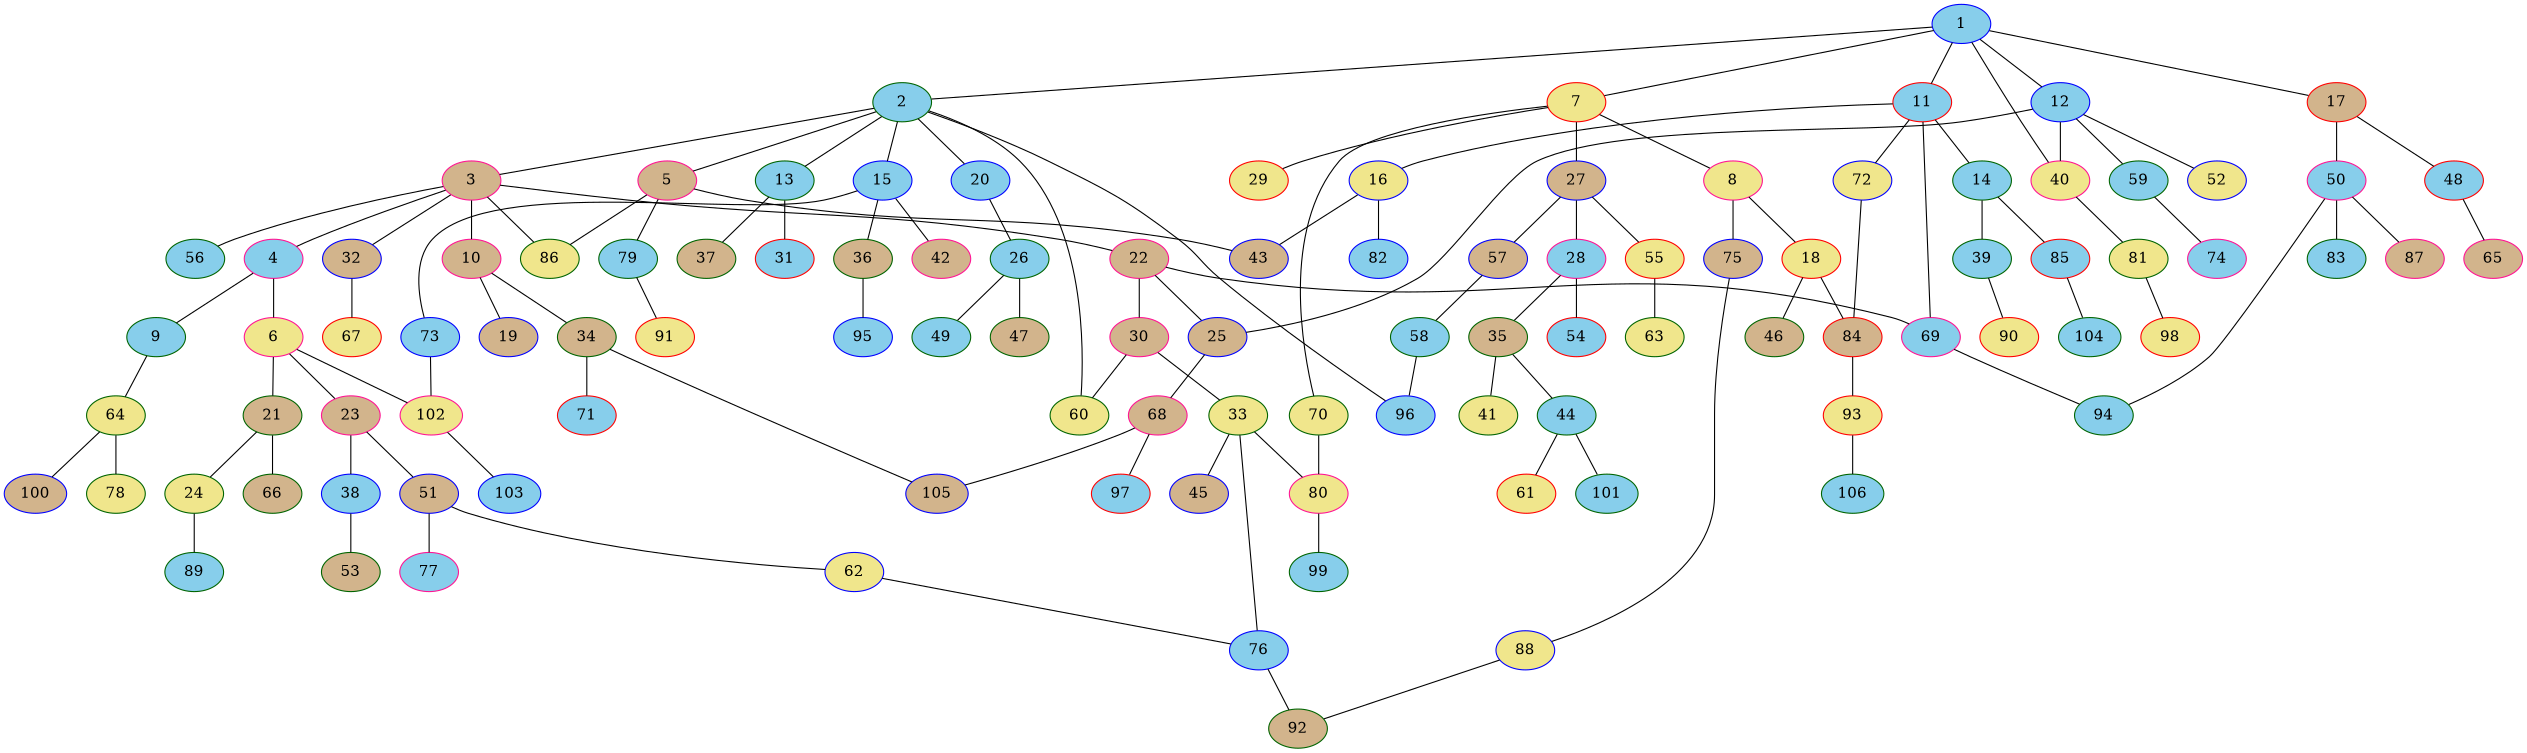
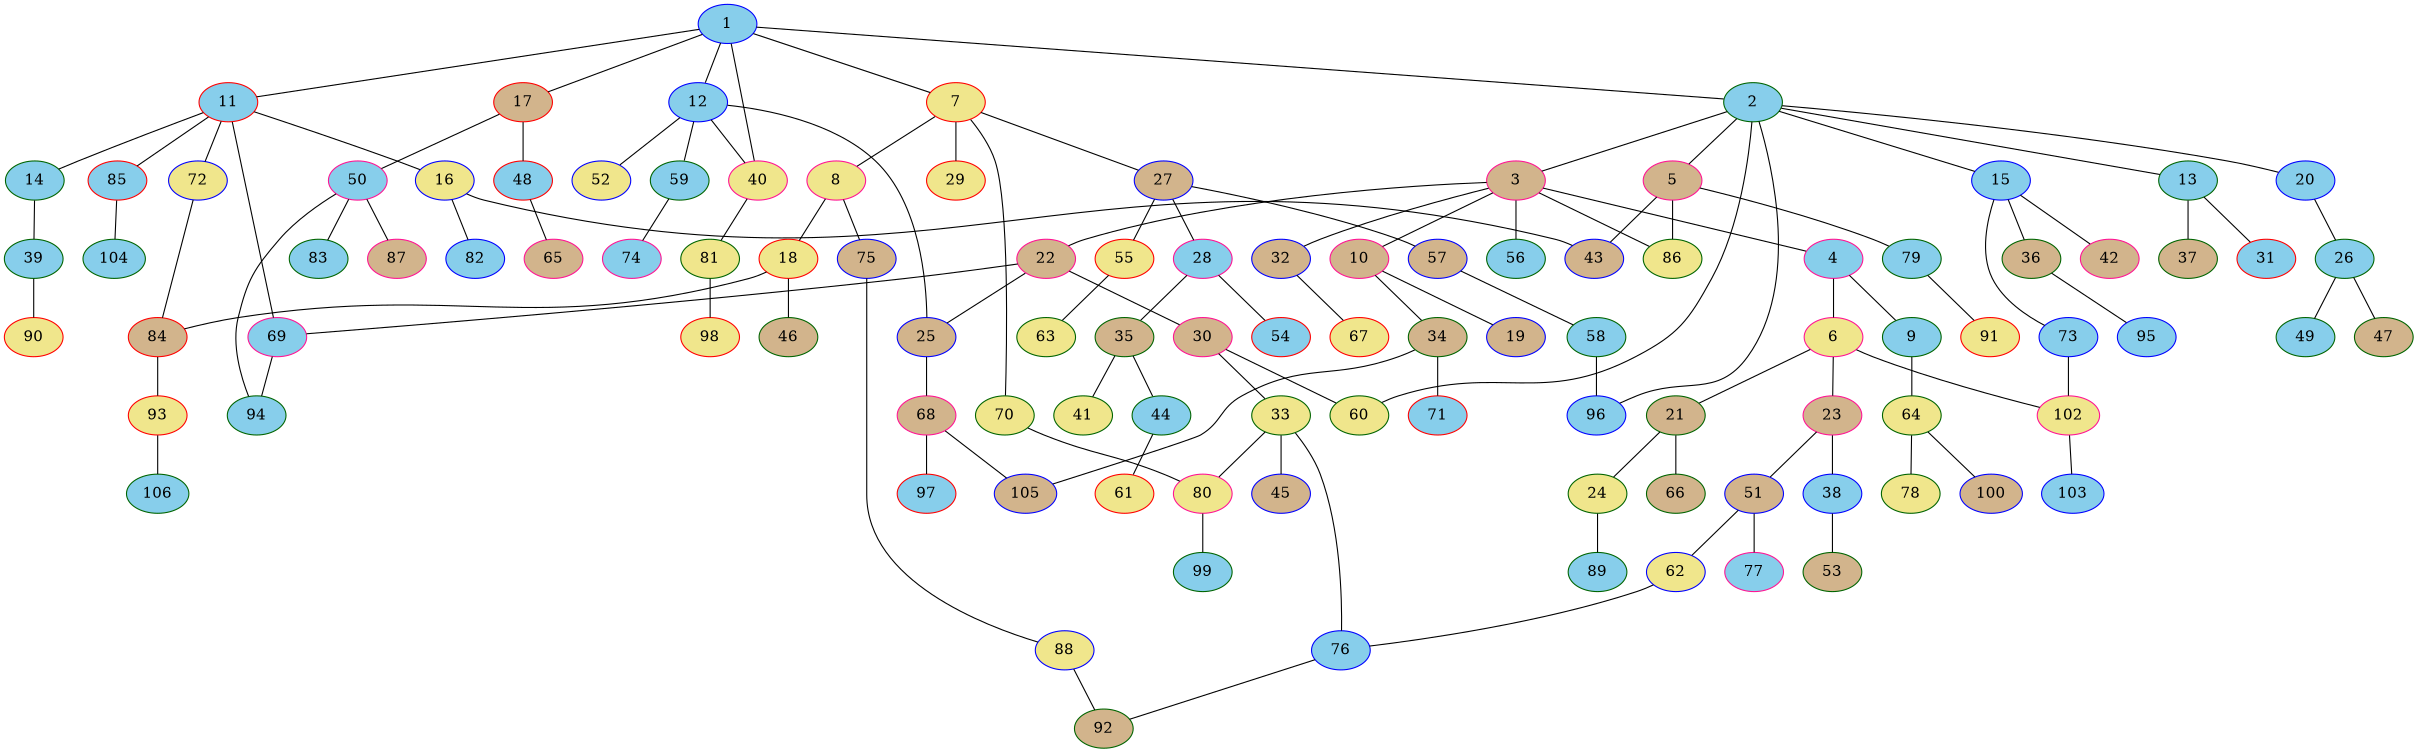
edge "14" -- "85": now "11" -- "85"
node "101": removed
